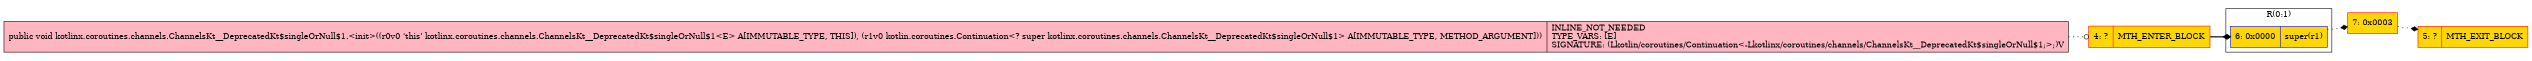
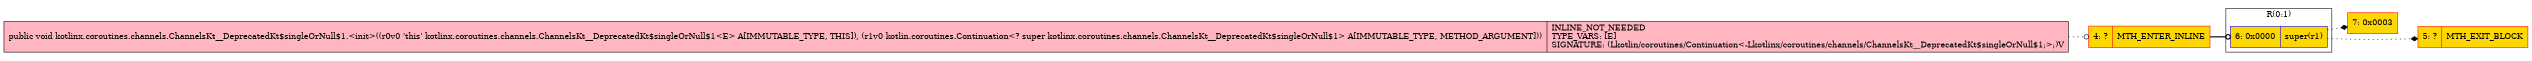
edge "7: 0x0003" -> "5: ?": now "6: 0x0000" -> "5: ?"
node "4: ?": text "MTH_ENTER_BLOCK" -> "MTH_ENTER_INLINE"
edge "4: ?" -> "6: 0x0000": arrowhead diamond -> odot
